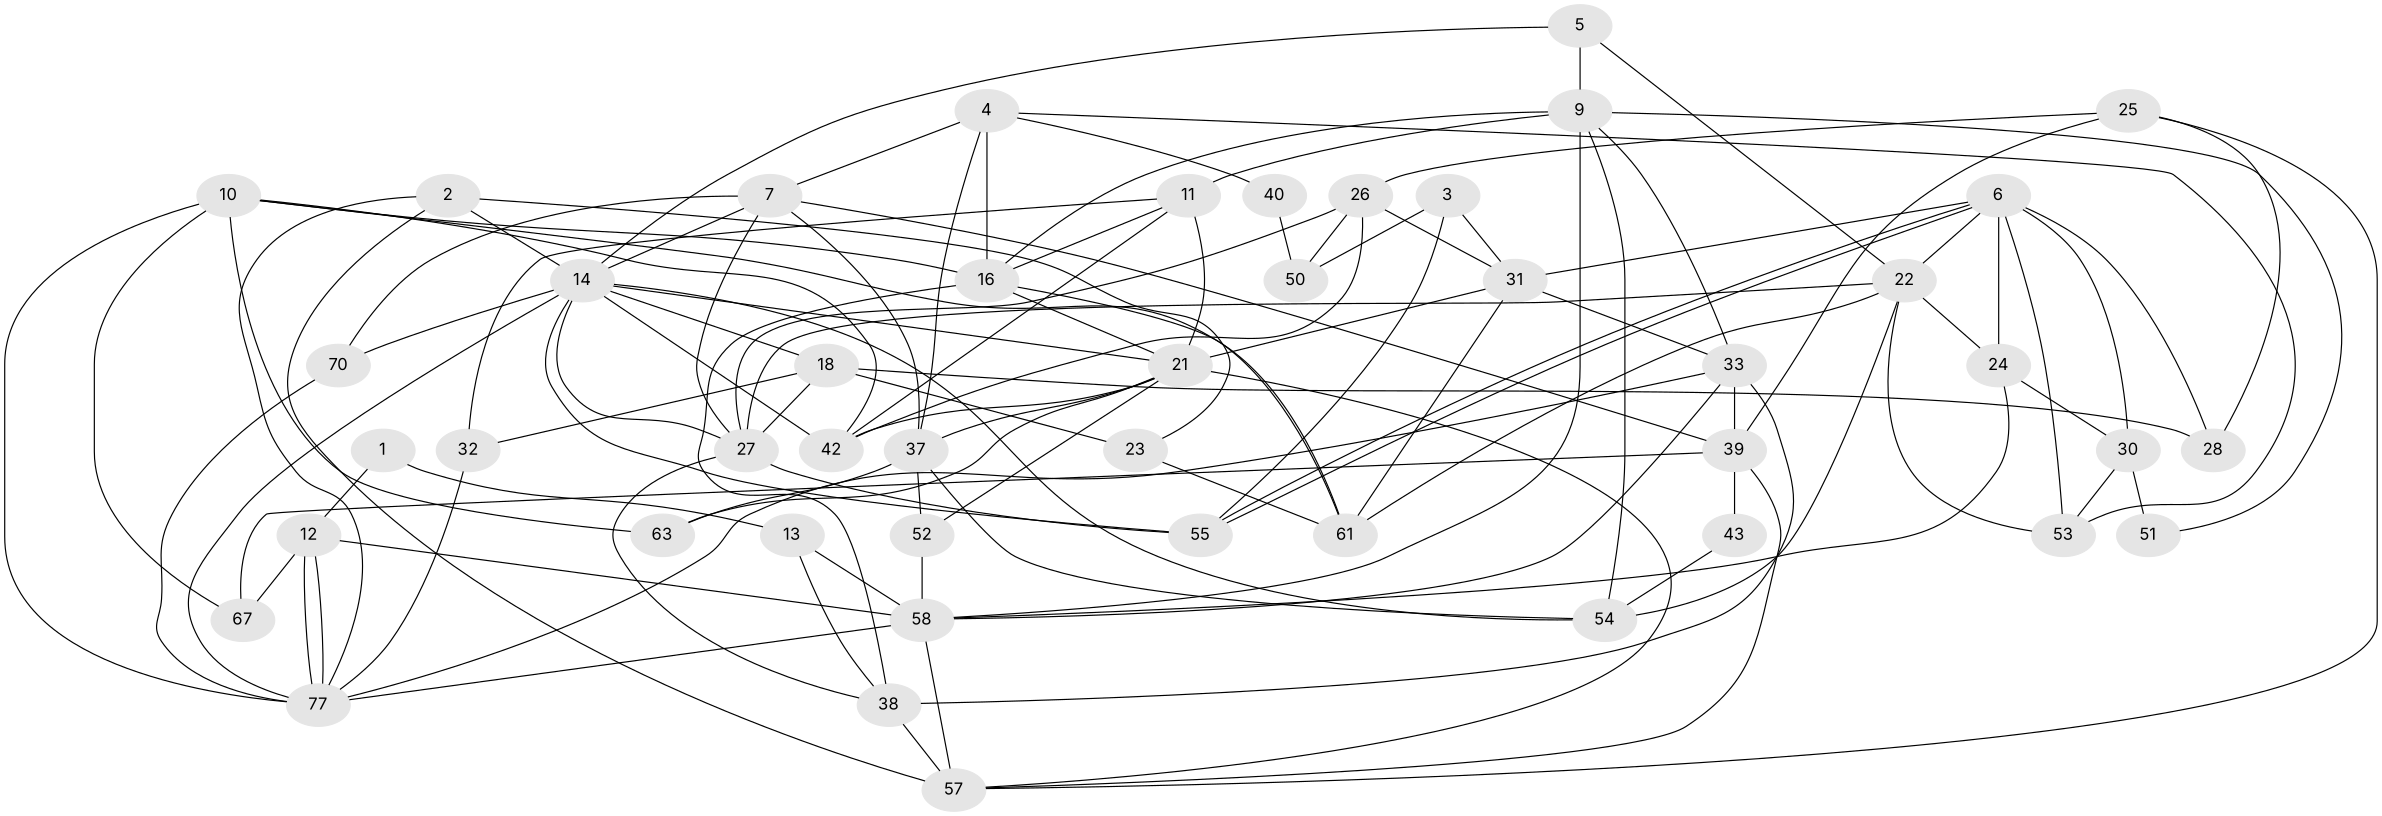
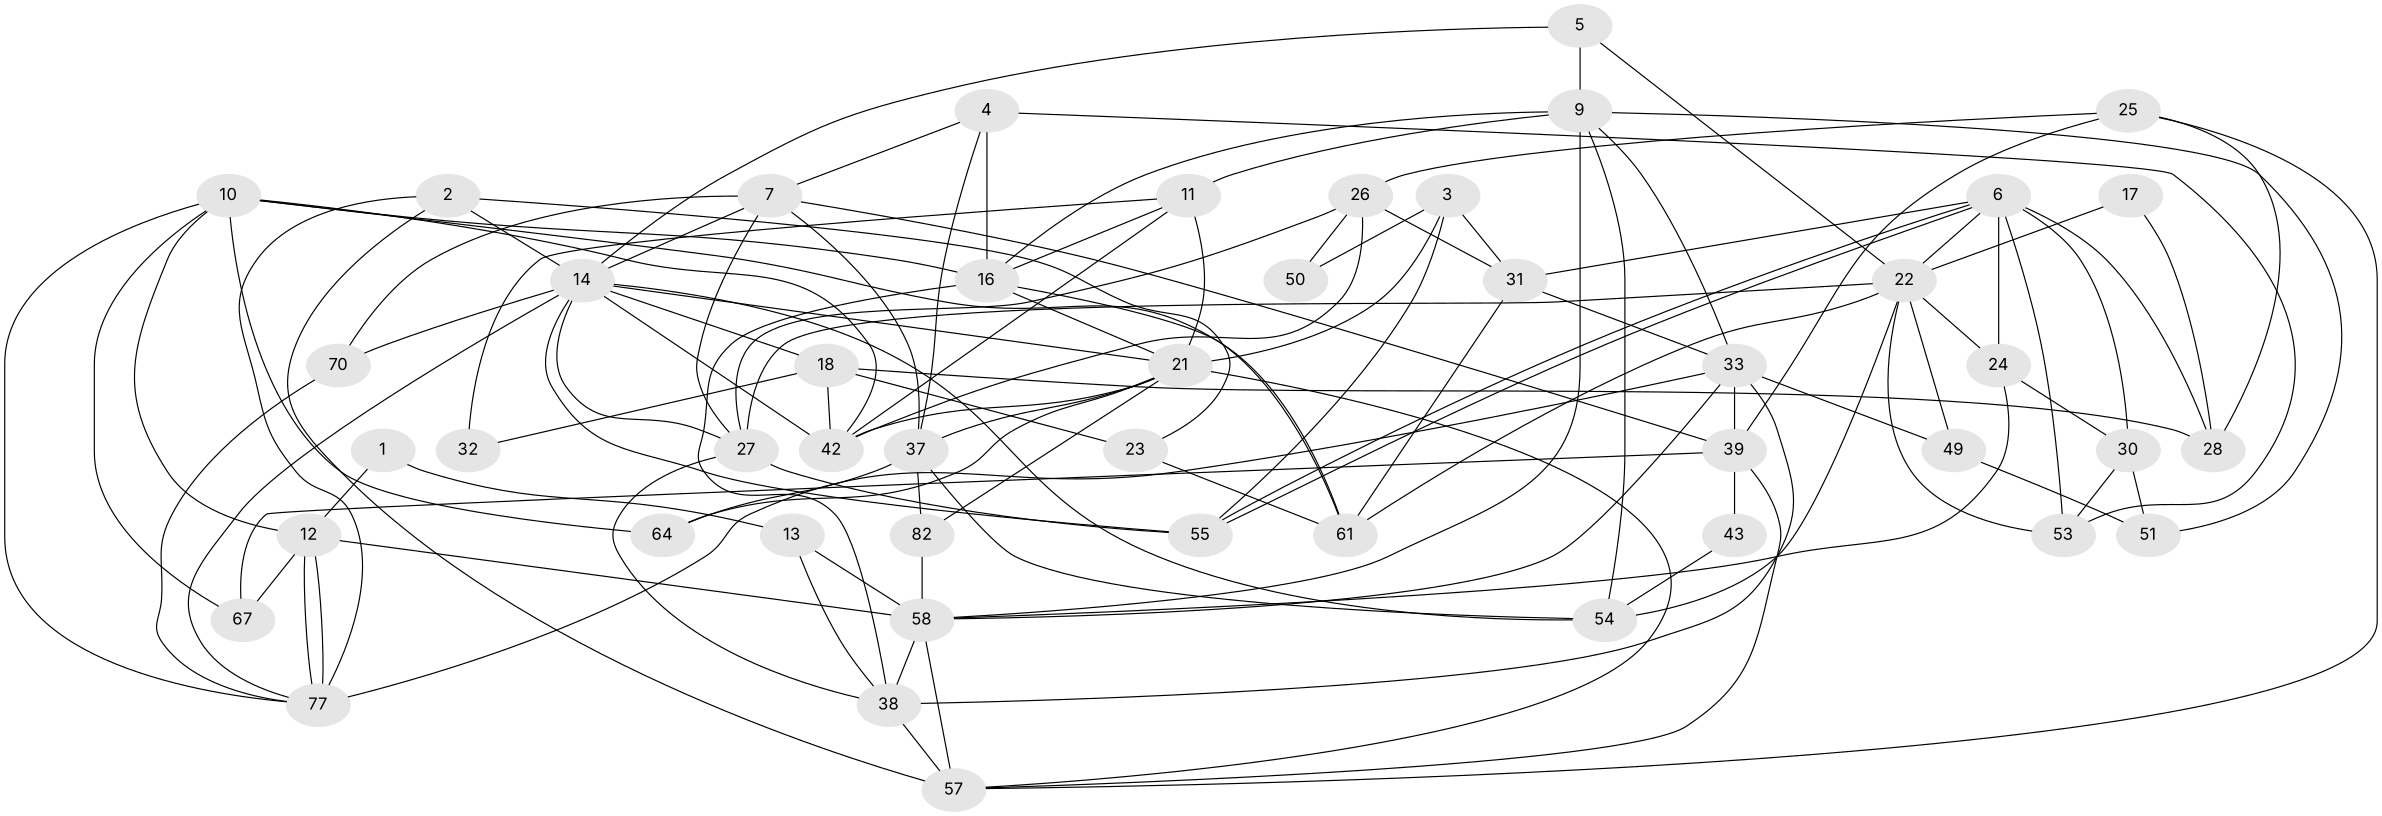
node "40": removed
node "17": added
edge "31" -- "21": now "3" -- "21"
edge "10" -- "12": added
edge "18" -- "27": now "18" -- "42"
node "49": added
node "63": label "63" -> "64"
node "52": label "52" -> "82"
edge "32" -- "77": removed
edge "58" -- "77": now "58" -- "38"
